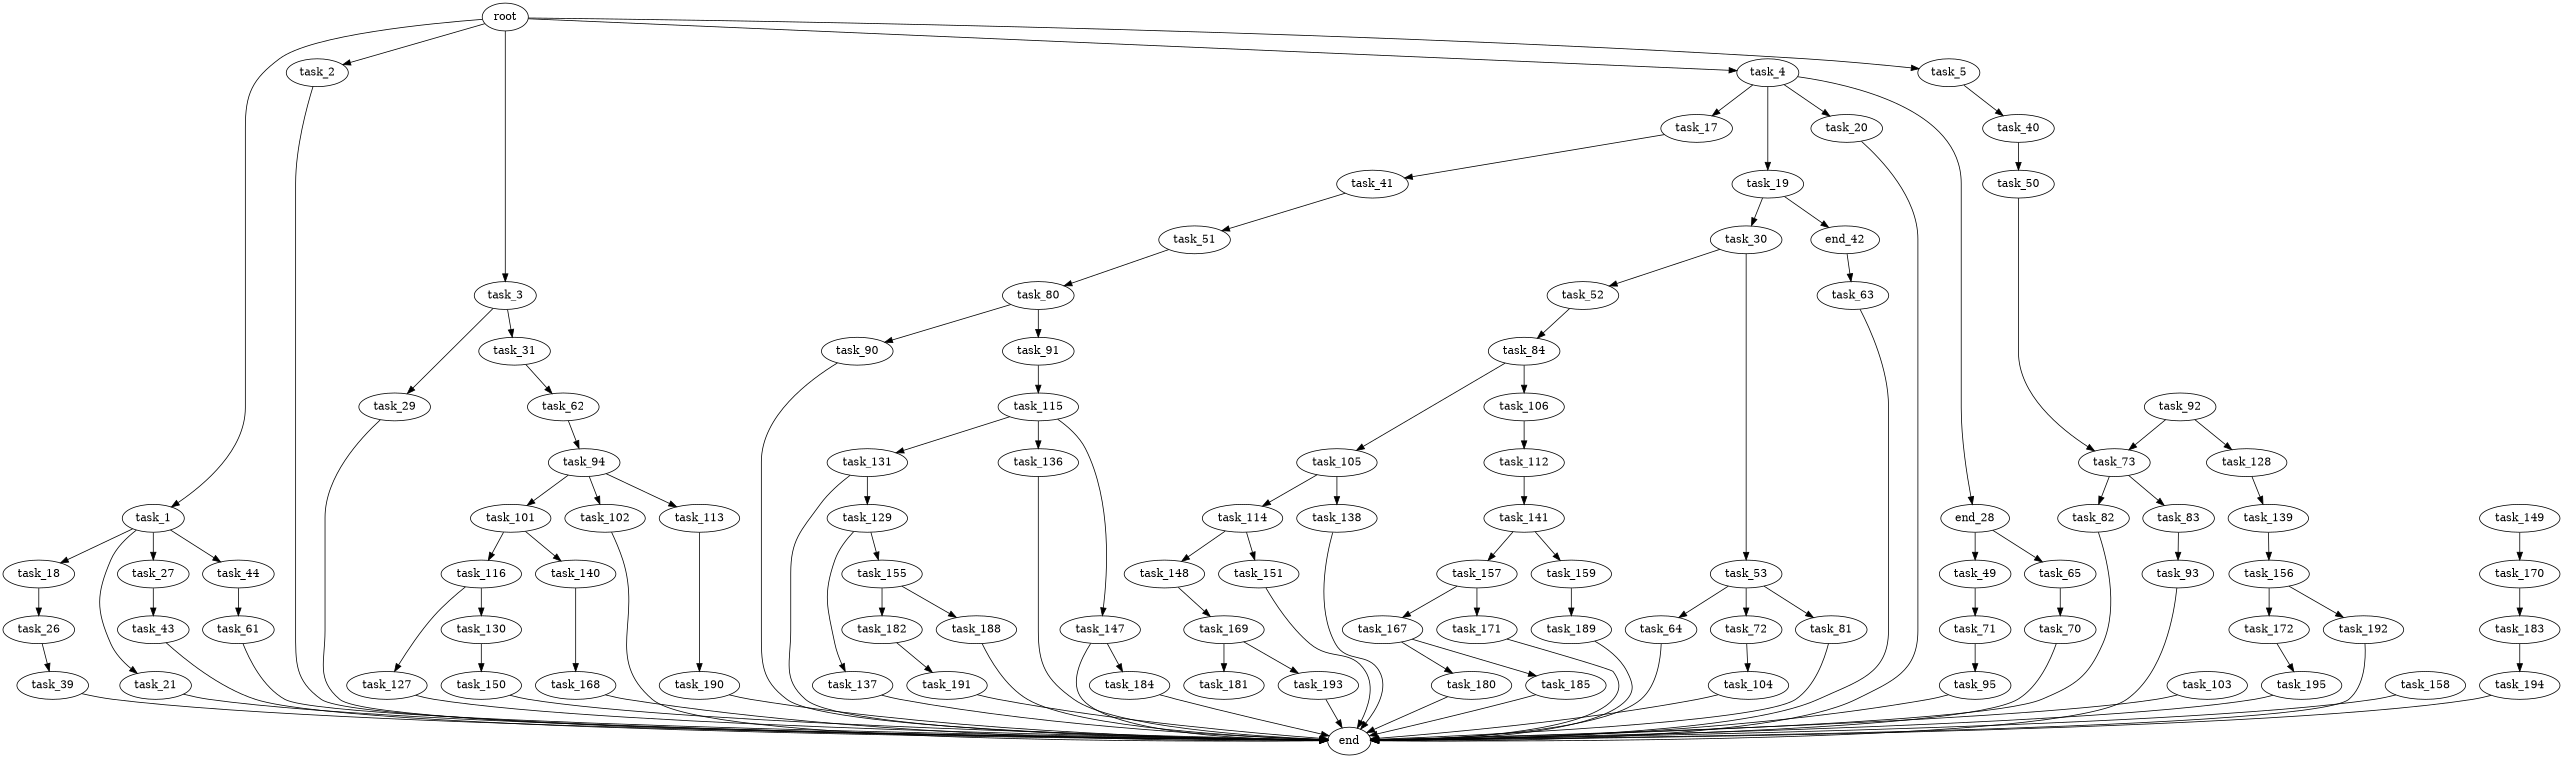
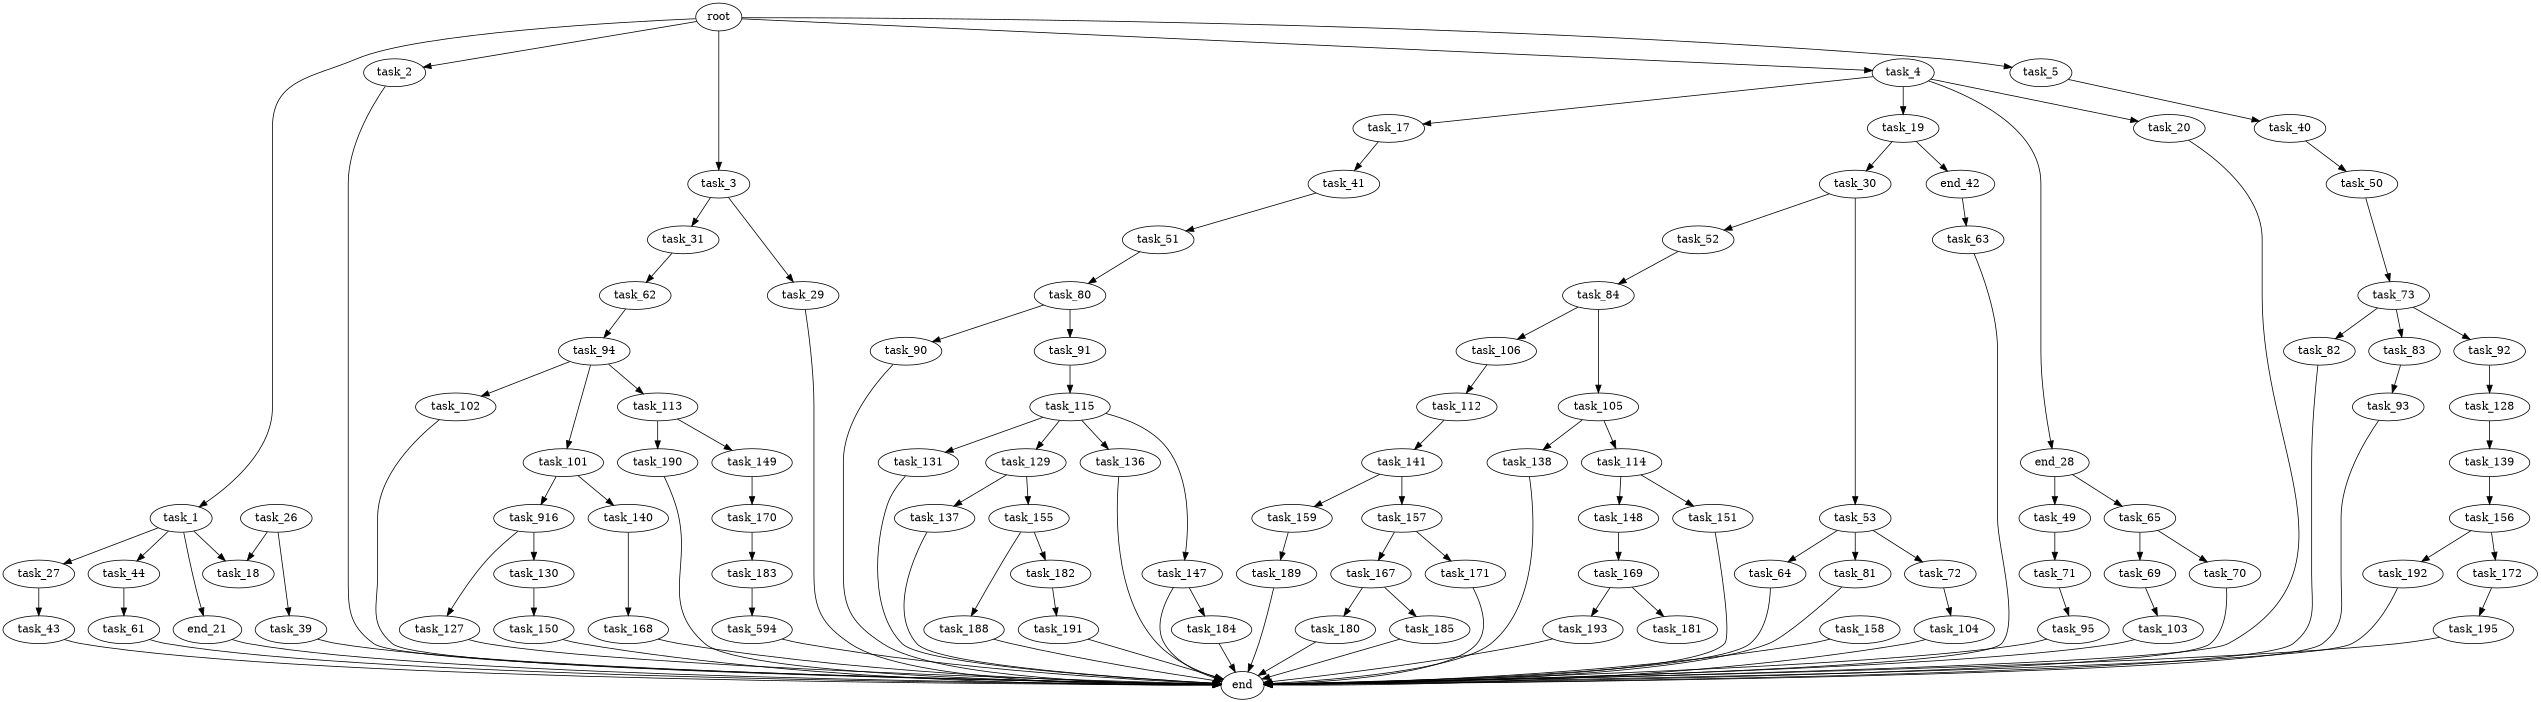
edge "task_92" -> "task_73": reversed
edge "task_113" -> "task_149": added
edge "task_131" -> "task_129": now "task_115" -> "task_129"
node "task_116": label "task_116" -> "task_916"
node "task_69": added
edge "task_18" -> "task_26": reversed
node "task_21": label "task_21" -> "end_21"
node "task_194": label "task_194" -> "task_594"
